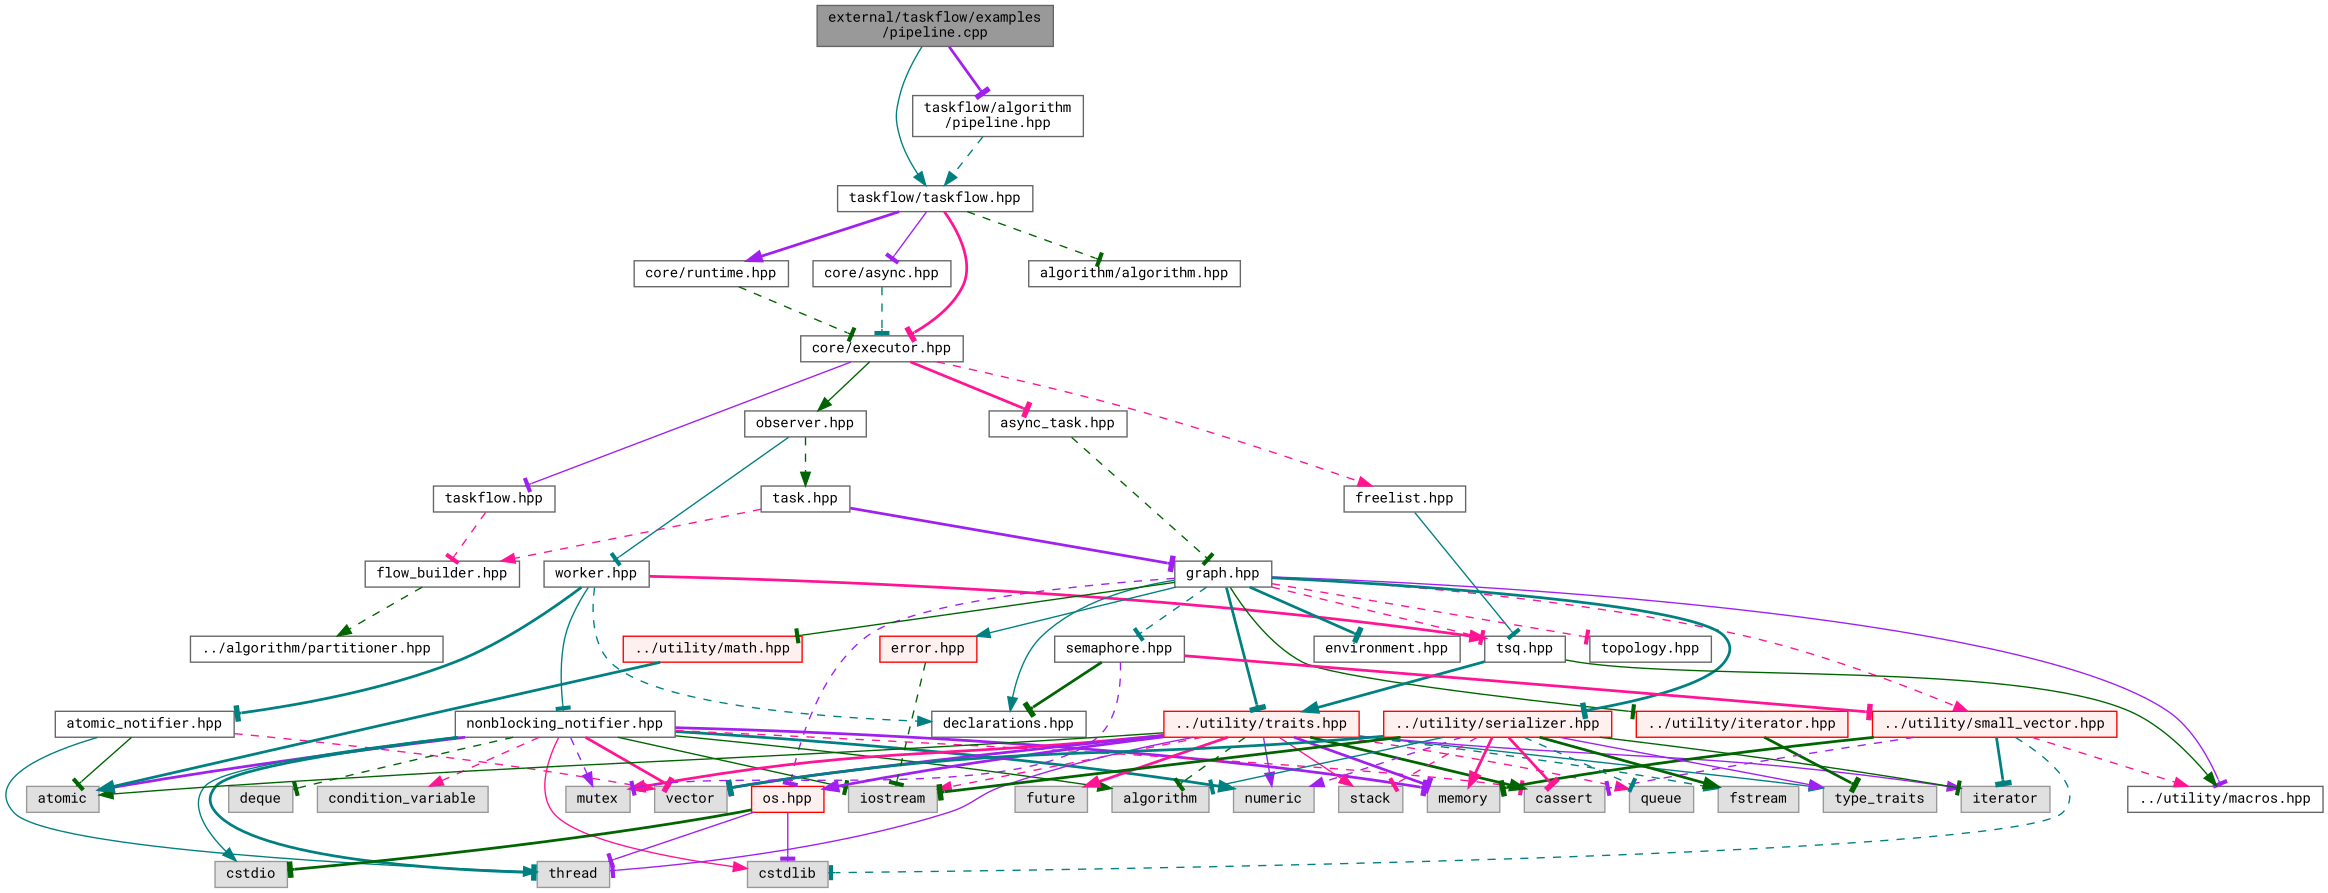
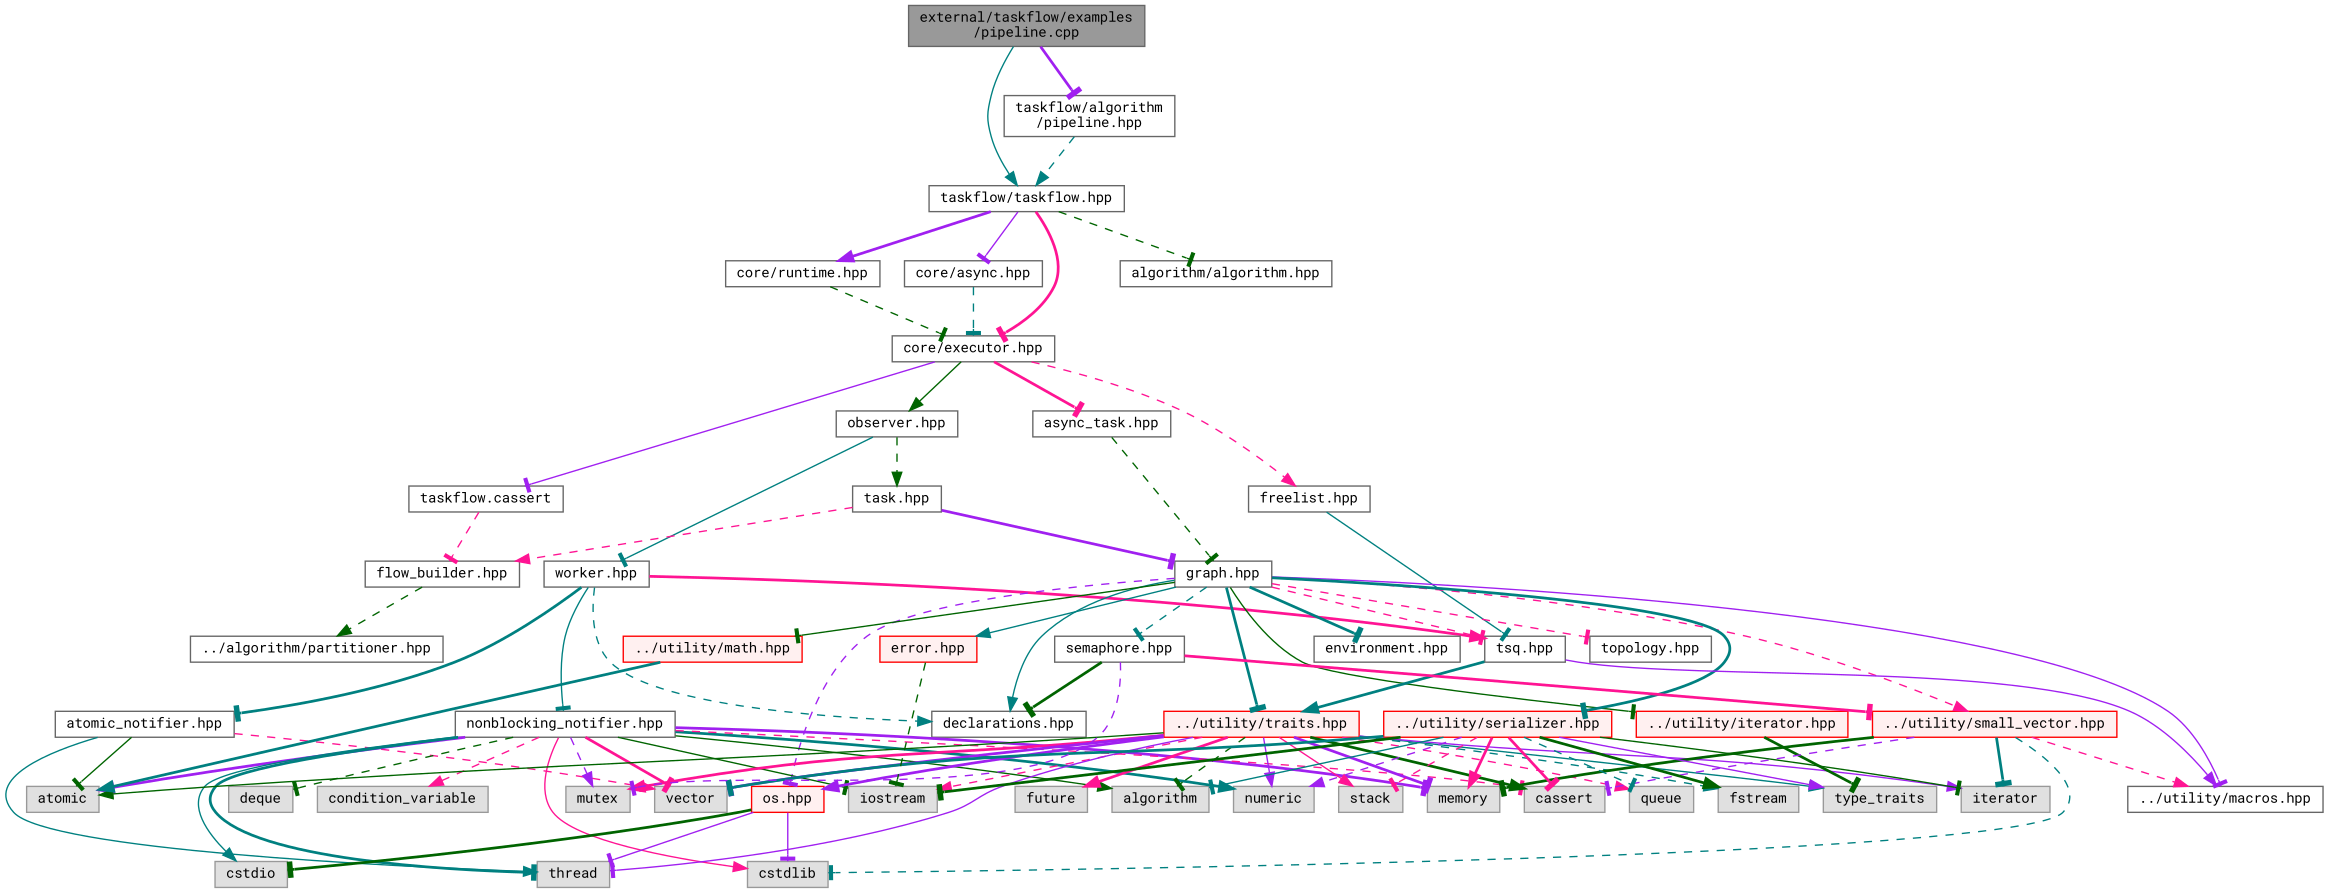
node "taskflow.hpp": label "taskflow.hpp" -> "taskflow.cassert"
edge "tsq.hpp" -> "../utility/macros.hpp": color darkgreen -> purple
